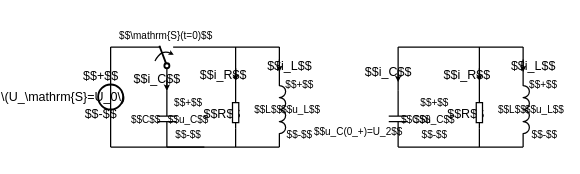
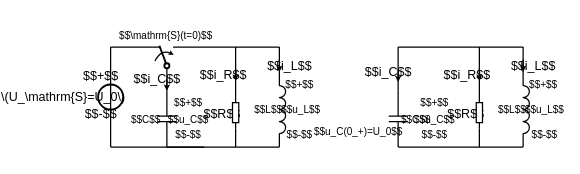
node "$$u_C(0_+)=U_2$$": label "$$u_C(0_+)=U_2$$" -> "$$u_C(0_+)=U_0$$"
